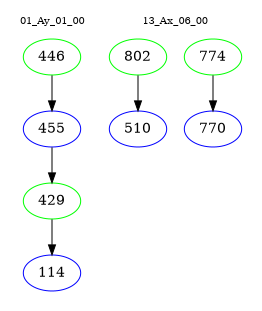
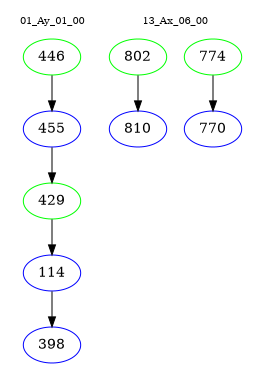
node "510": label "510" -> "810"
node "398": added
